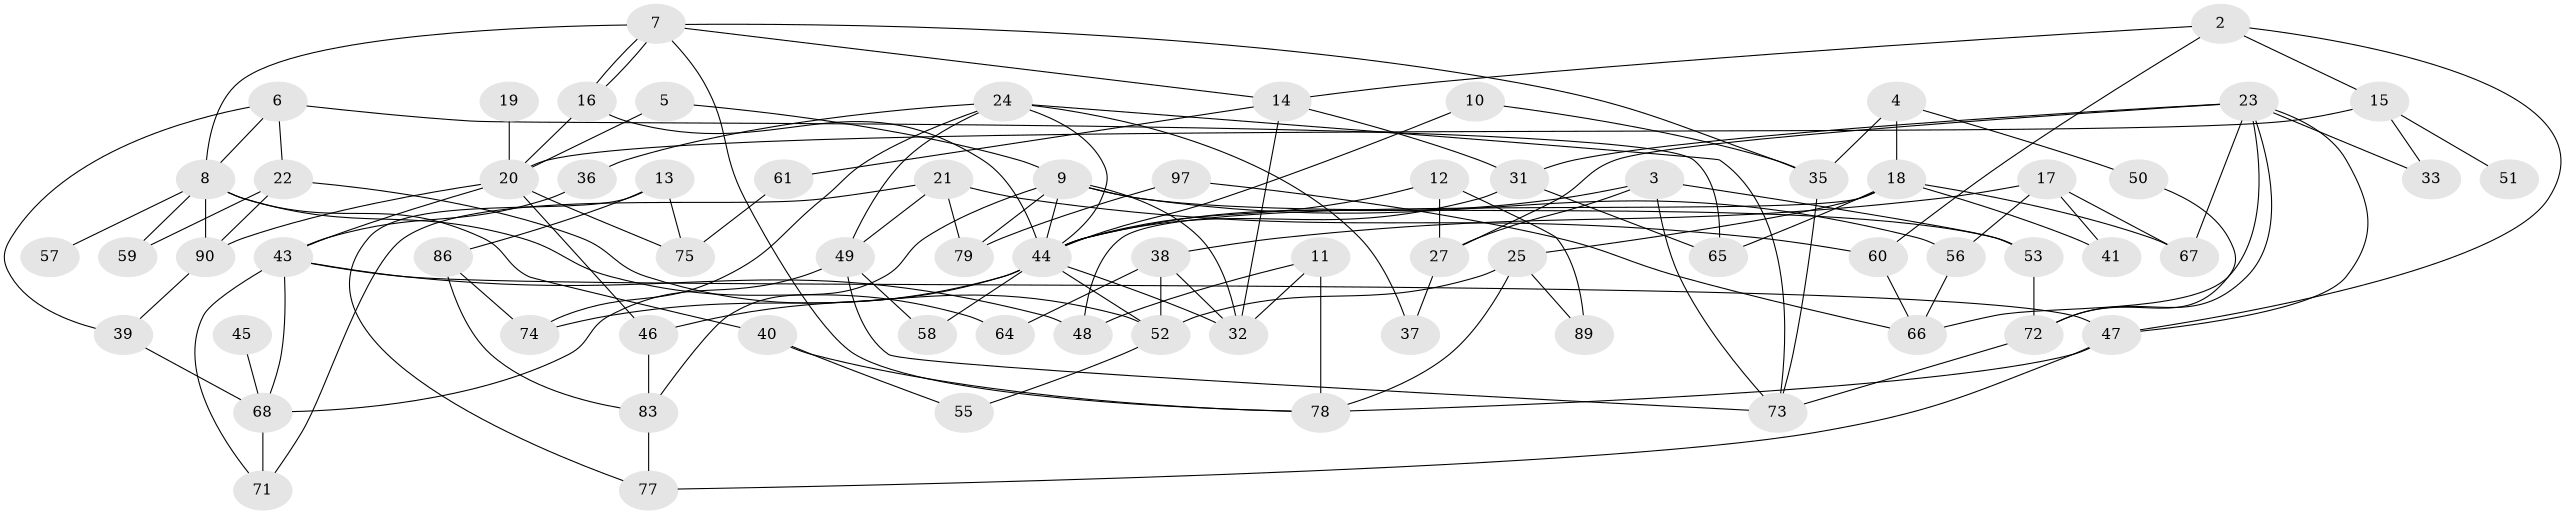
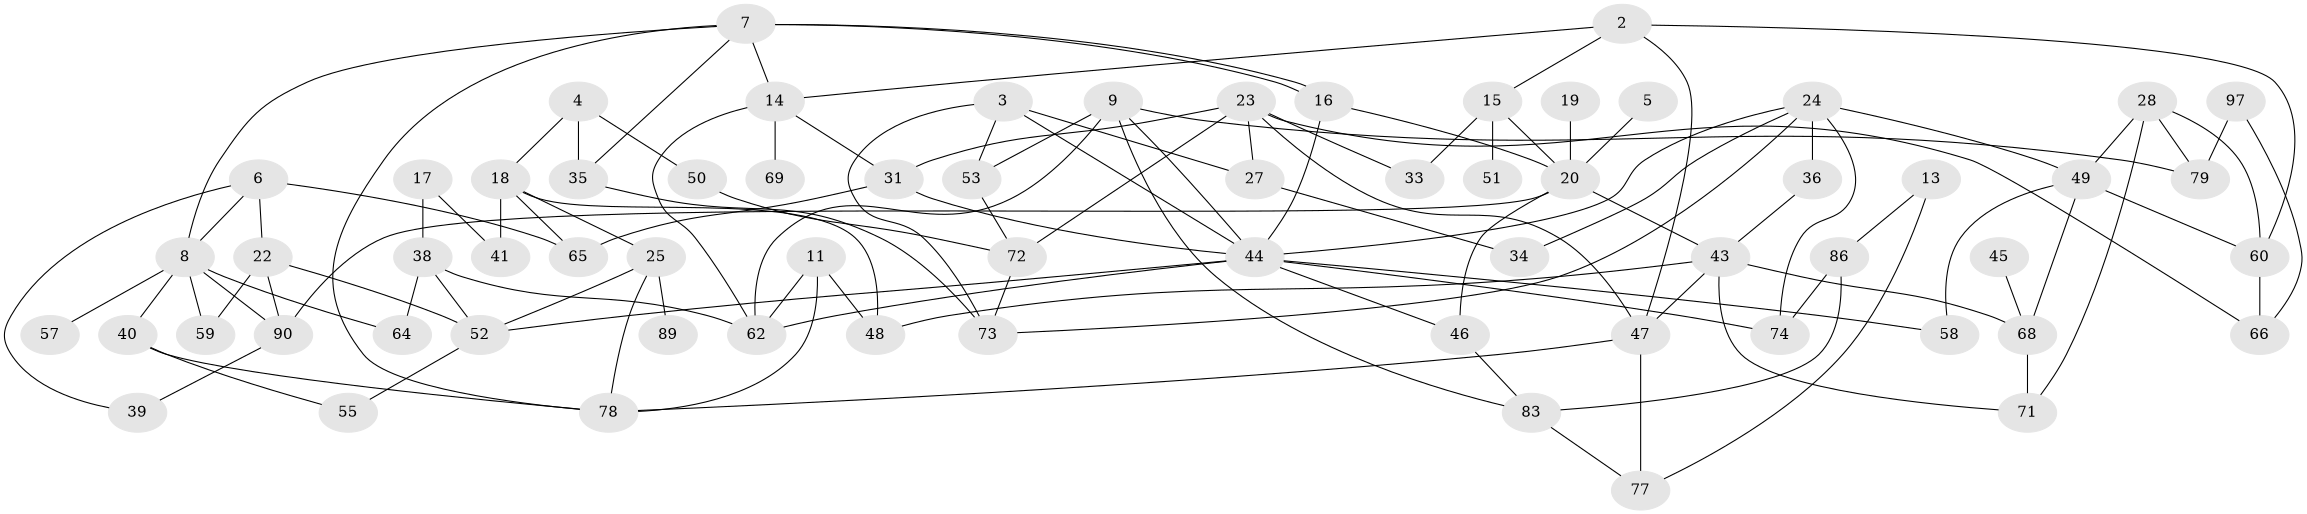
node "10": removed
edge "5" -- "9": removed
node "61": label "61" -> "69"
node "21": label "21" -> "28"
node "12": removed
node "75": removed
node "56": removed
node "67": removed
node "32": label "32" -> "62"
node "37": label "37" -> "34"
edge "39" -- "68": removed
edge "49" -- "73": now "49" -- "60"
